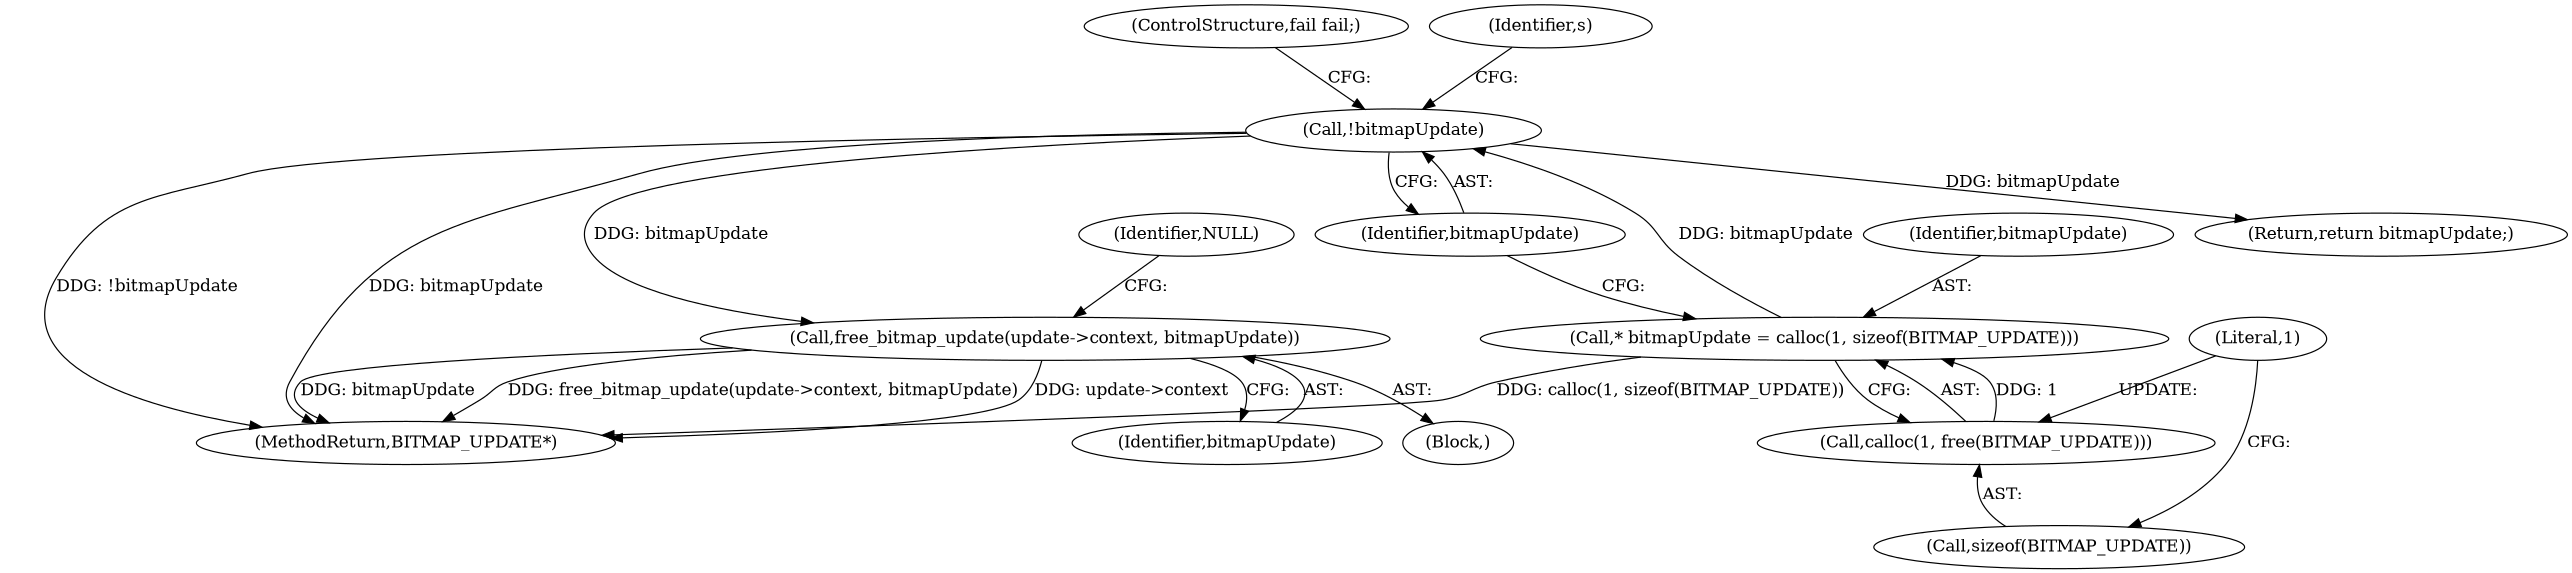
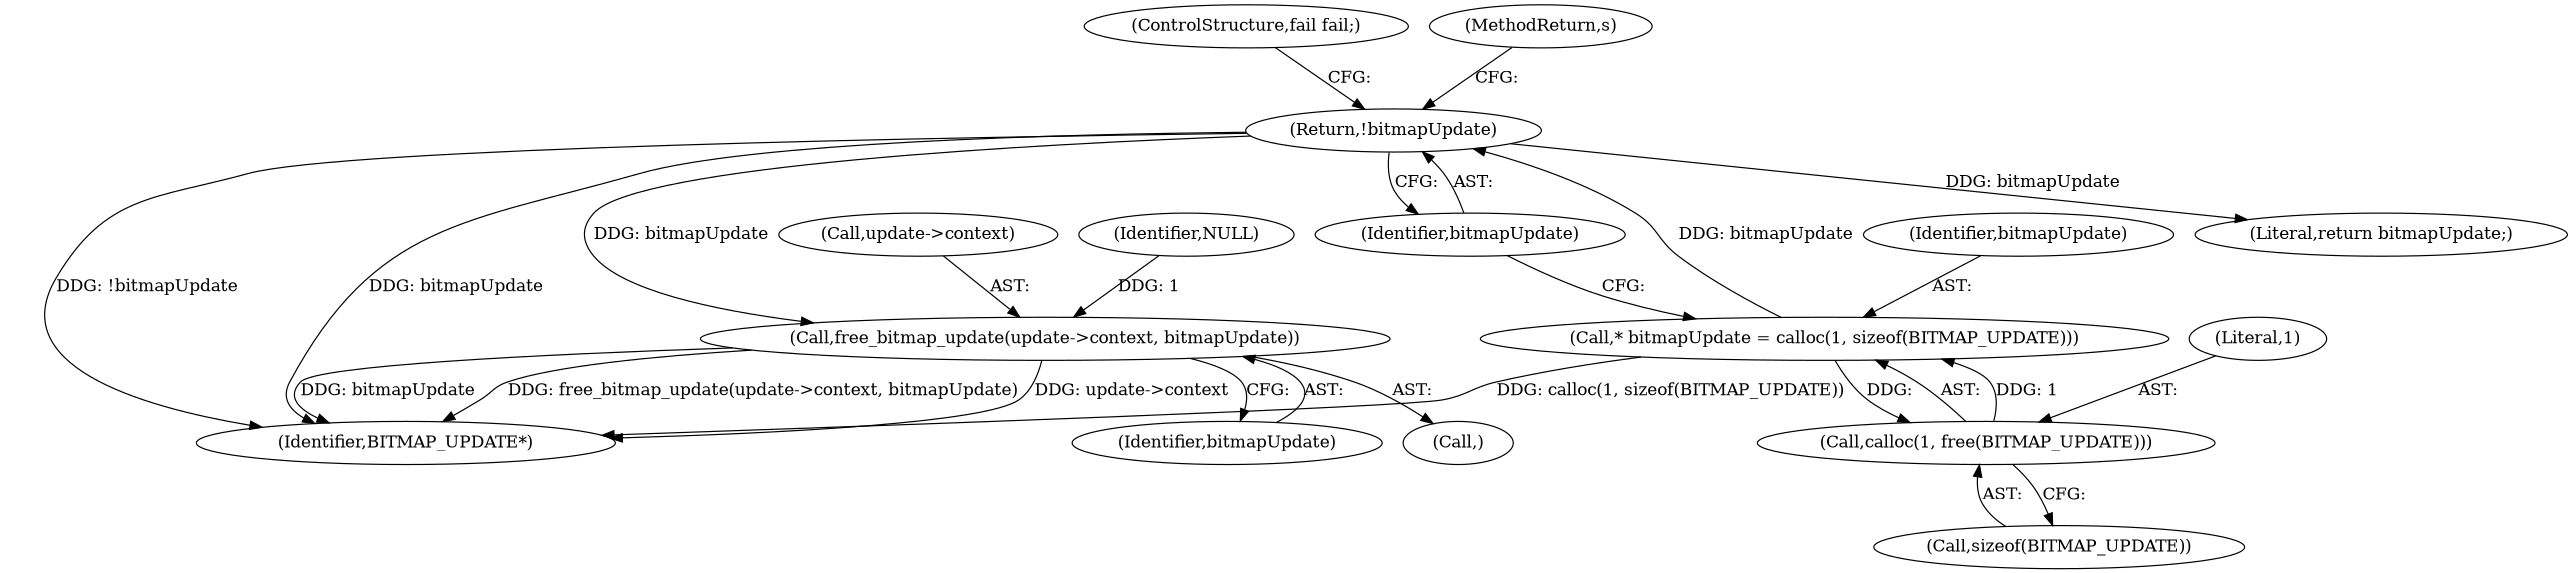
node "(Identifier,s)": label "(Identifier,s)" -> "(MethodReturn,s)"
node "(Call,!bitmapUpdate)": label "(Call,!bitmapUpdate)" -> "(Return,!bitmapUpdate)"
node "(Call,update->context)": added
node "(Return,return bitmapUpdate;)": label "(Return,return bitmapUpdate;)" -> "(Literal,return bitmapUpdate;)"
edge "(Identifier,NULL)" -> "(Call,free_bitmap_update(update->context, bitmapUpdate))": label "CFG: " -> "DDG: 1"
edge "(Call,* bitmapUpdate = calloc(1, sizeof(BITMAP_UPDATE)))" -> "(Call,calloc(1, free(BITMAP_UPDATE)))": label "CFG: " -> "DDG: "
edge "(Literal,1)" -> "(Call,calloc(1, free(BITMAP_UPDATE)))": label "UPDATE: " -> "AST: "
node "(MethodReturn,BITMAP_UPDATE*)": label "(MethodReturn,BITMAP_UPDATE*)" -> "(Identifier,BITMAP_UPDATE*)"
node "(Block,)": label "(Block,)" -> "(Call,)"
edge "(Literal,1)" -> "(Call,sizeof(BITMAP_UPDATE))": now "(Call,calloc(1, free(BITMAP_UPDATE)))" -> "(Call,sizeof(BITMAP_UPDATE))"
